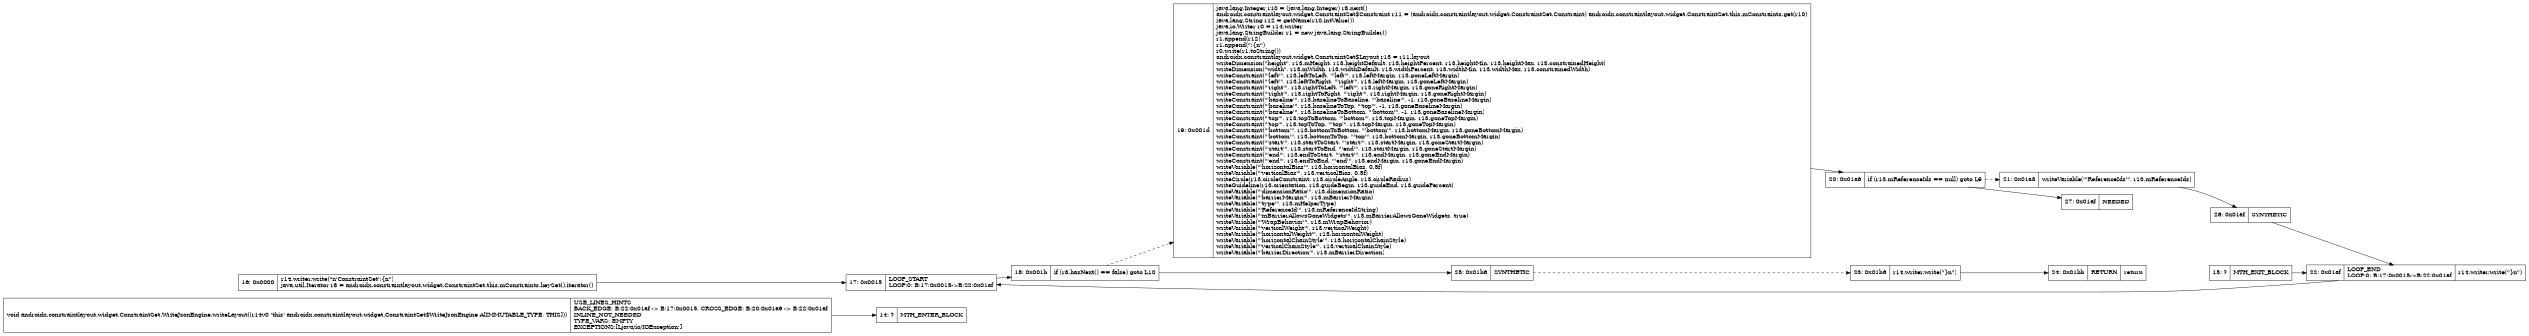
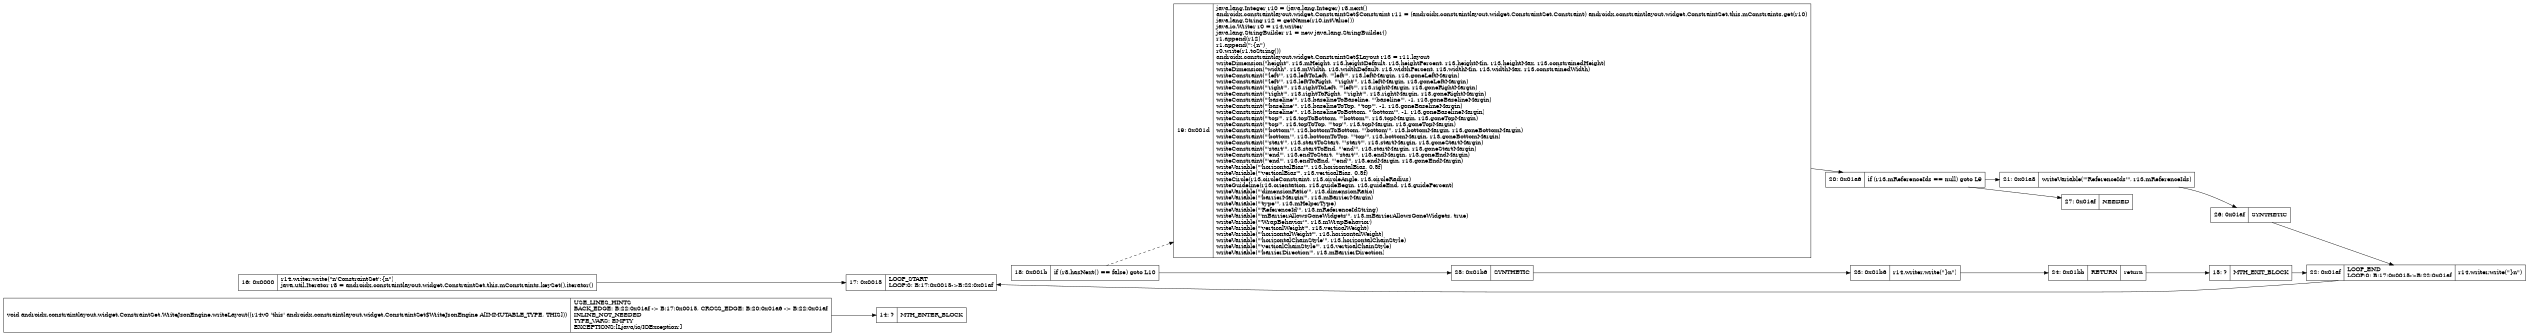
edge "20: 0x01a6" -> "21: 0x01a8": style dashed -> solid
edge "25: 0x01b6" -> "23: 0x01b6": style dashed -> solid
edge "24: 0x01bb" -> "15: ?": added
edge "17: 0x0015" -> "18: 0x001b": removed
